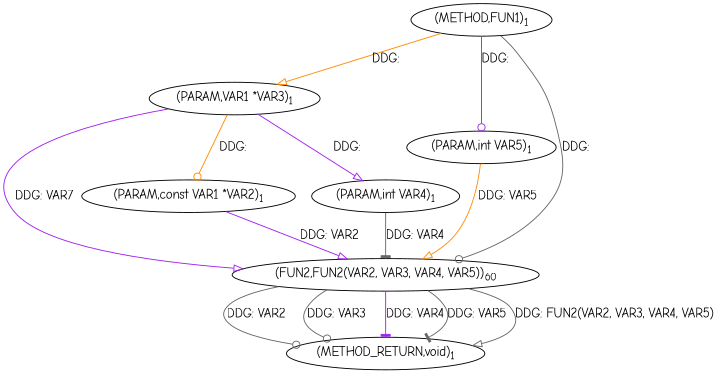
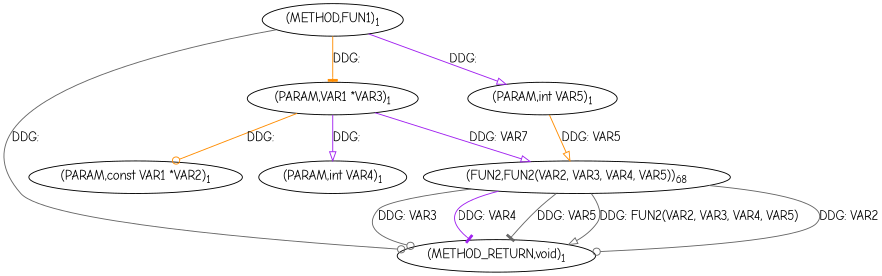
edge "(METHOD,FUN1)" -> "(PARAM,VAR1 *VAR3)": arrowhead onormal -> tee
edge "(METHOD,FUN1)" -> "(PARAM,int VAR5)": arrowhead odot -> onormal
edge "(METHOD,FUN1)" -> "(FUN2,FUN2(VAR2, VAR3, VAR4, VAR5))": now "(METHOD,FUN1)" -> "(METHOD_RETURN,void)"
edge "(PARAM,int VAR4)" -> "(FUN2,FUN2(VAR2, VAR3, VAR4, VAR5))": removed, label "DDG: VAR4"
edge "(PARAM,const VAR1 *VAR2)" -> "(FUN2,FUN2(VAR2, VAR3, VAR4, VAR5))": removed, label "DDG: VAR2"
node "(FUN2,FUN2(VAR2, VAR3, VAR4, VAR5))": text "60" -> "68"
